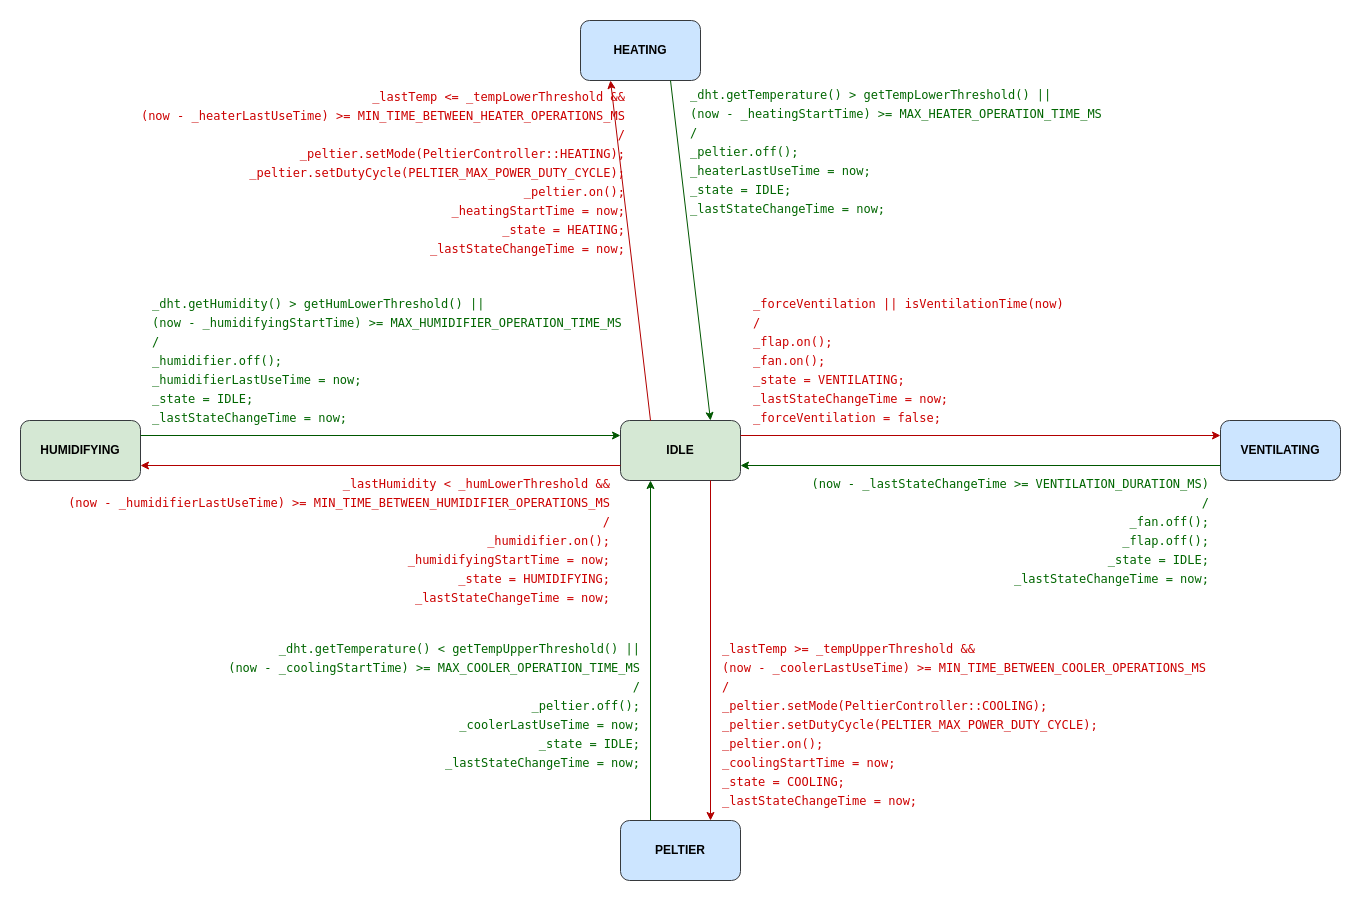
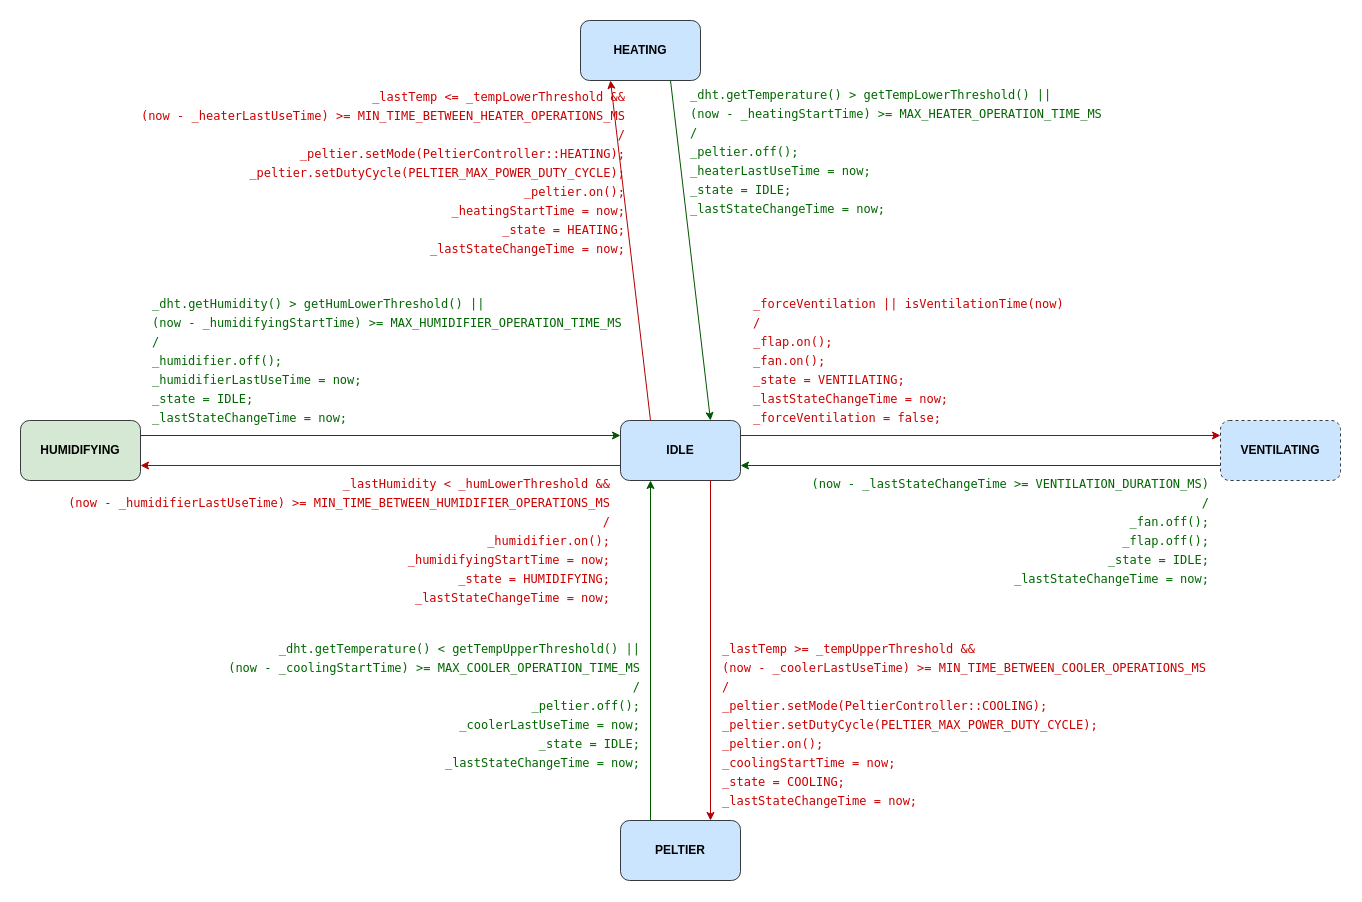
node "IDLE": fillcolor #d5e8d4 -> #cce5ff
node "VENTILATING": style solid -> dashed
